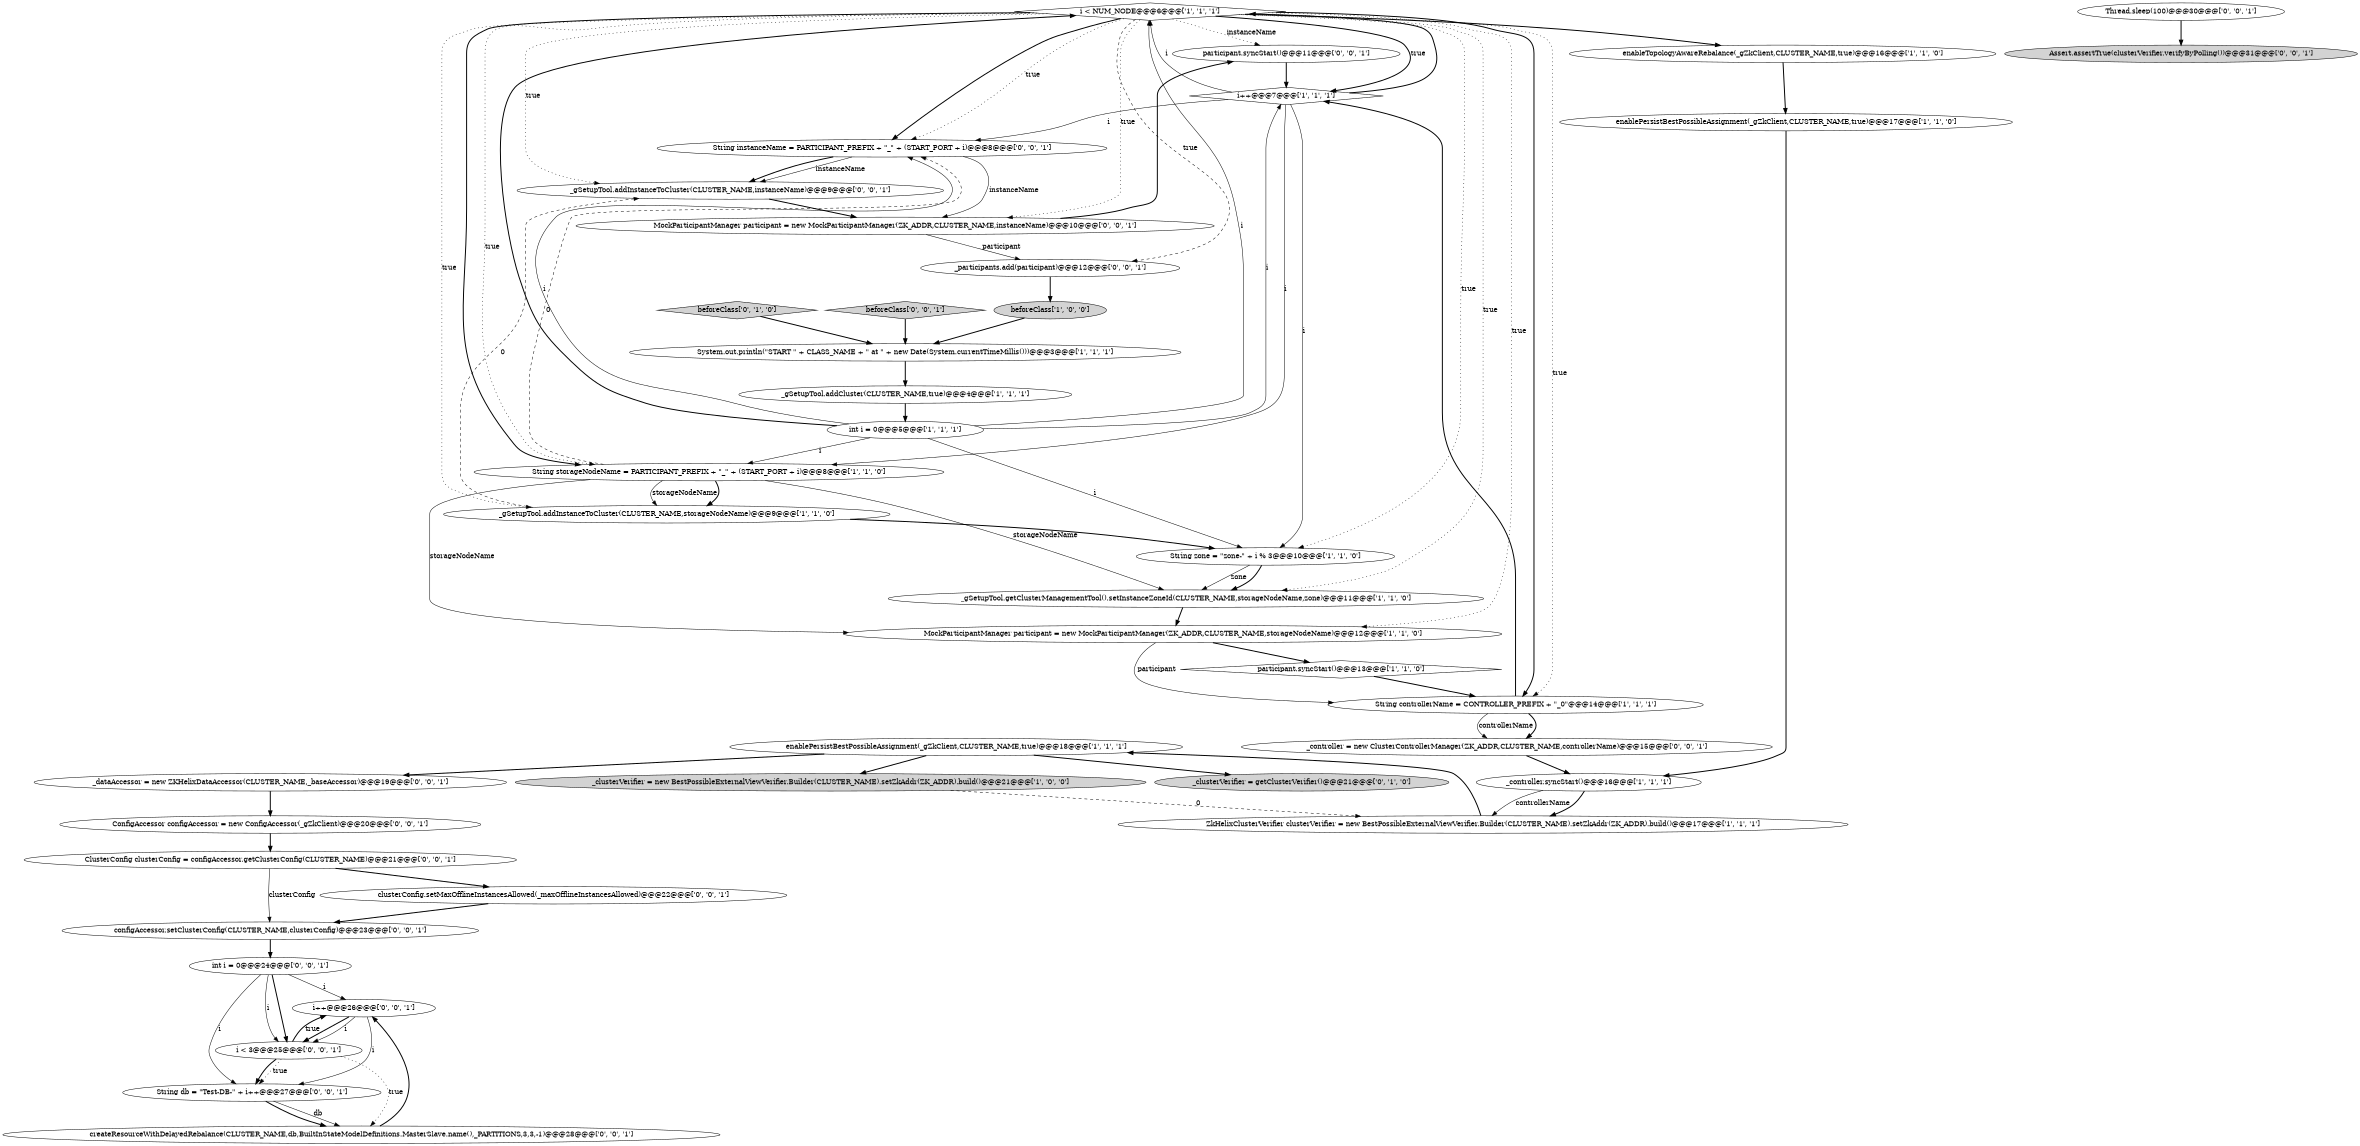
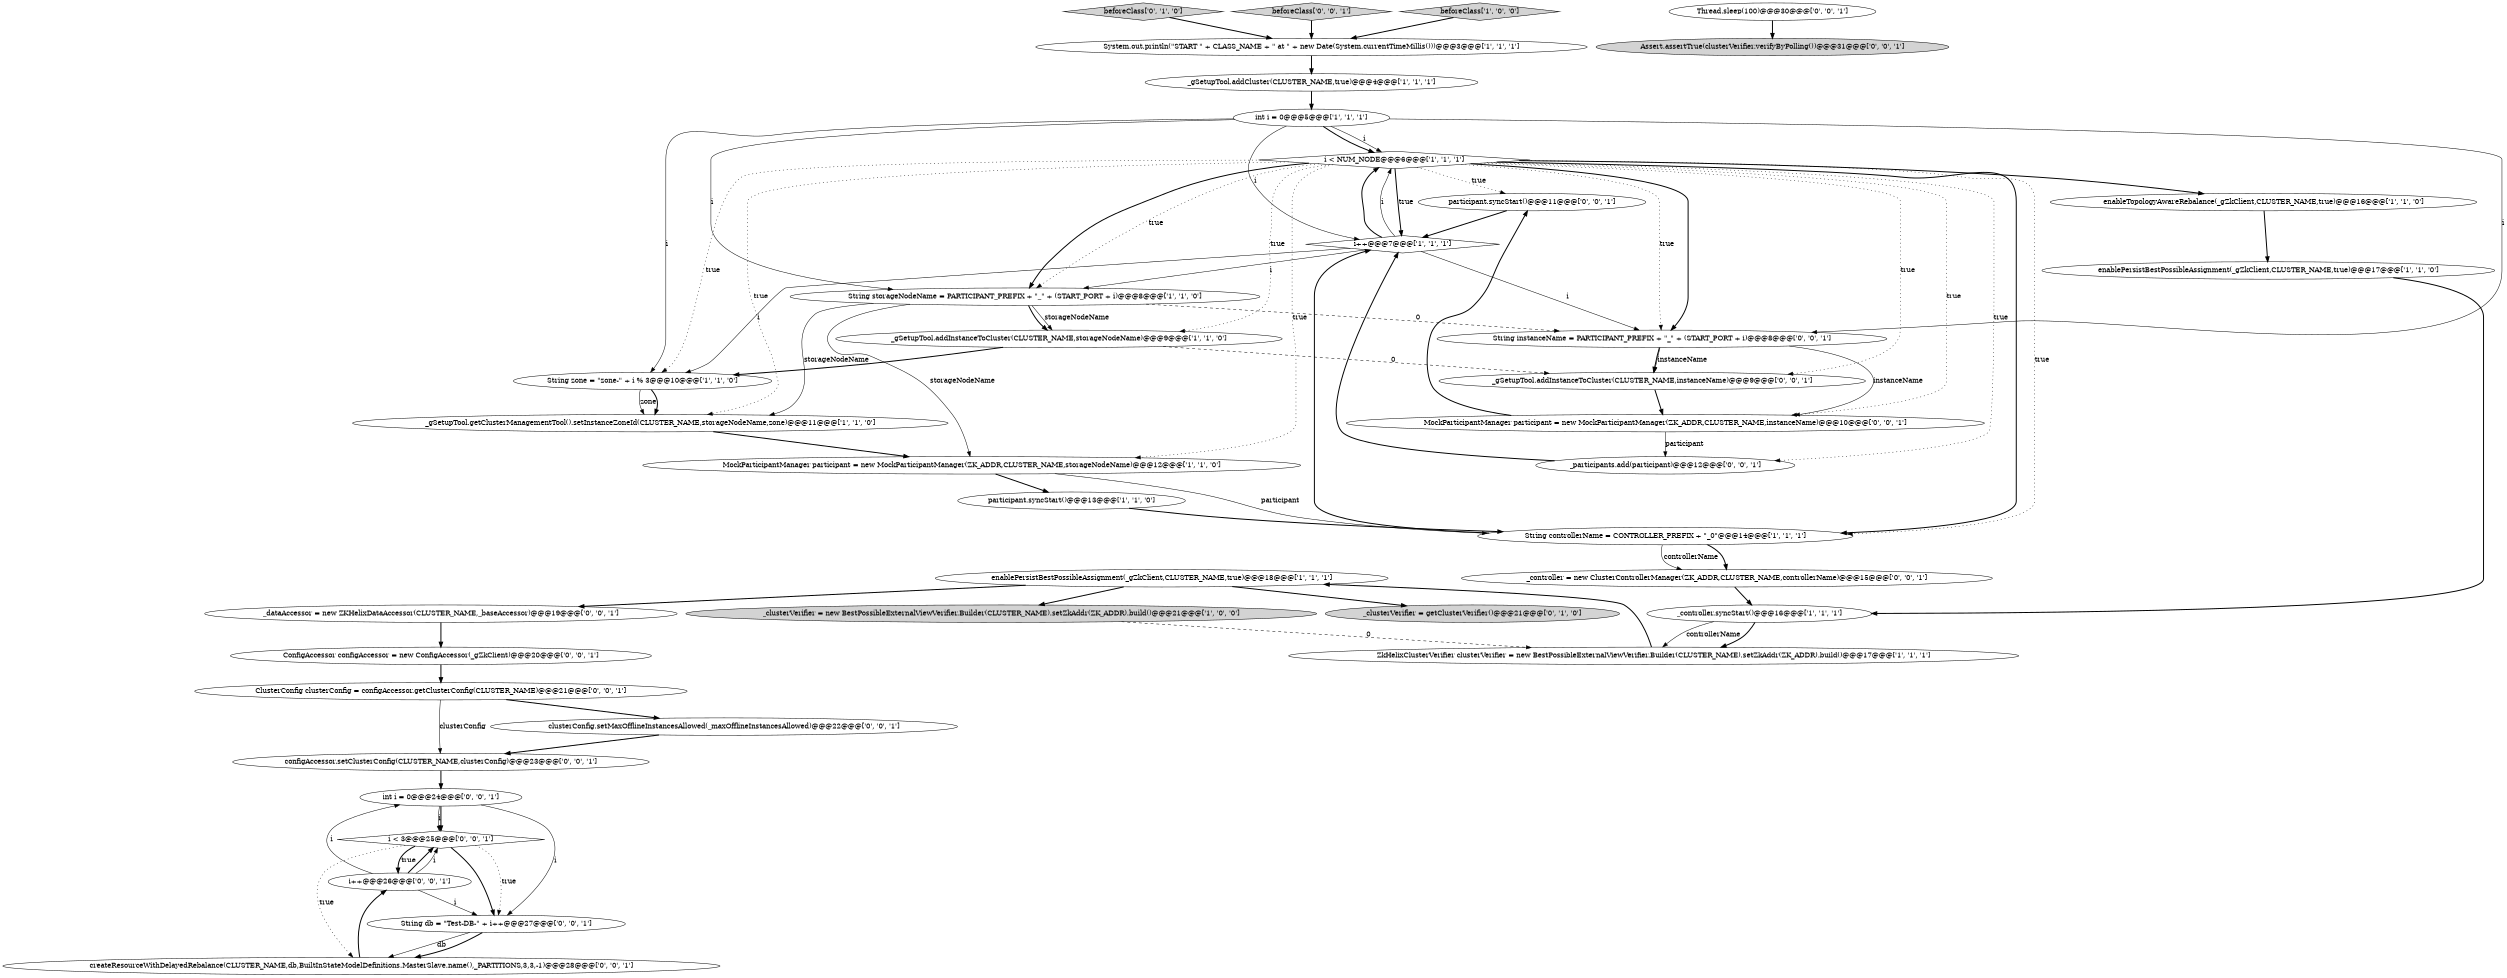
edge "i < NUM_NODE@@@6@@@['1', '1', '1']" -> "participant.syncStart()@@@11@@@['0', '0', '1']": label "instanceName" -> "true"
edge "i < NUM_NODE@@@6@@@['1', '1', '1']" -> "_participants.add(participant)@@@12@@@['0', '0', '1']": style dashed -> dotted
edge "_participants.add(participant)@@@12@@@['0', '0', '1']" -> "beforeClass['1', '0', '0']": now "_participants.add(participant)@@@12@@@['0', '0', '1']" -> "i++@@@7@@@['1', '1', '1']"
node "beforeClass['1', '0', '0']": shape ellipse -> diamond
node "participant.syncStart()@@@13@@@['1', '1', '0']": shape diamond -> ellipse
edge "int i = 0@@@24@@@['0', '0', '1']" -> "i++@@@26@@@['0', '0', '1']": reversed
node "i < 3@@@25@@@['0', '0', '1']": shape ellipse -> diamond
